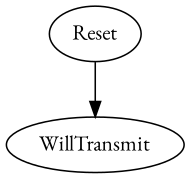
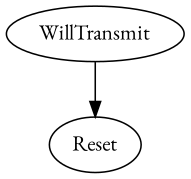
edge "Reset" -> "WillTransmit": reversed
